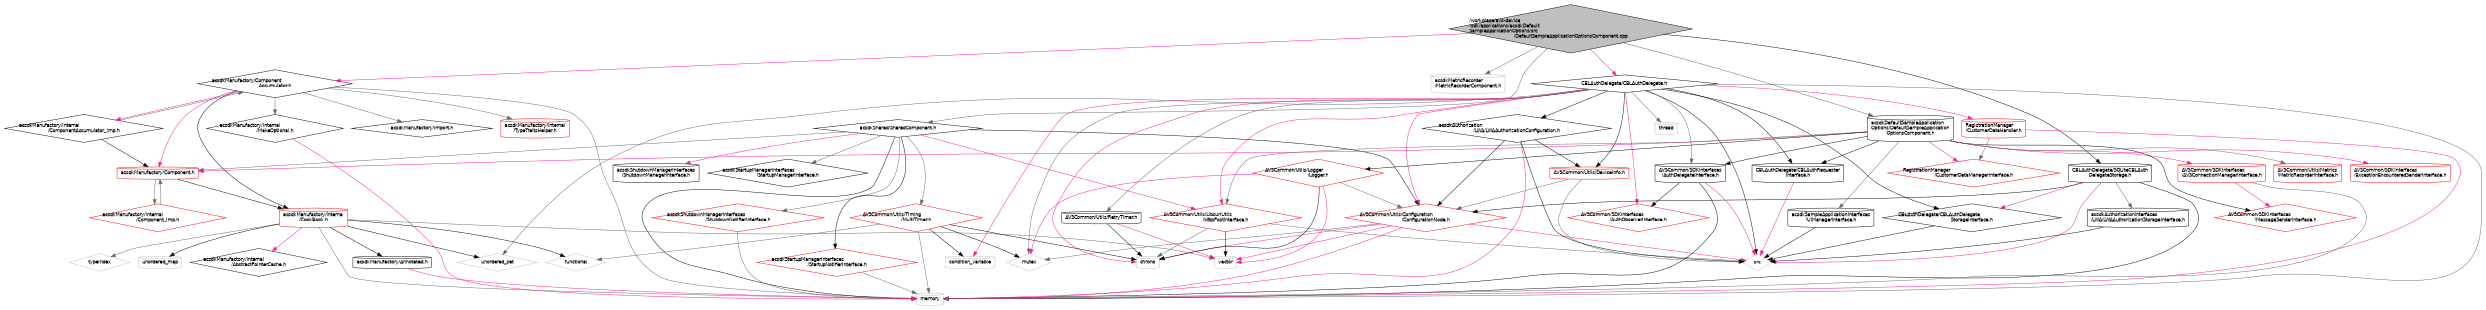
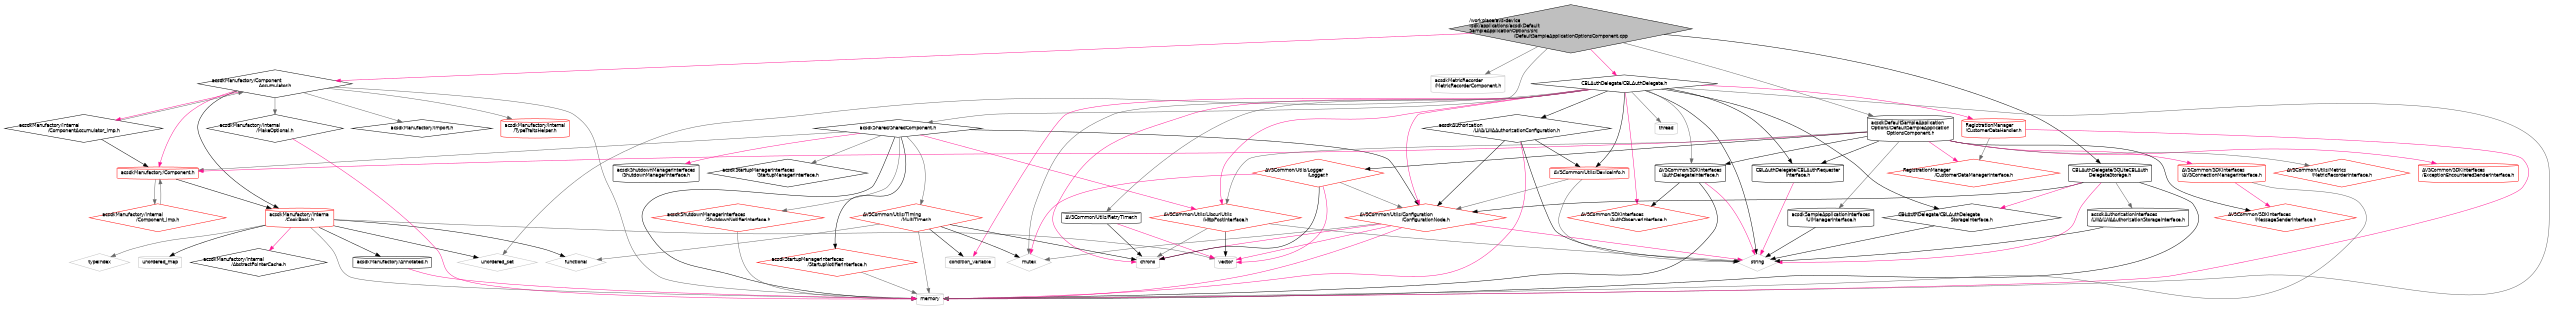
node "AVSCommon/Utils/Metrics /MetricRecorderInterface.h": shape cylinder -> diamond
node "src": label "src" -> "string"
